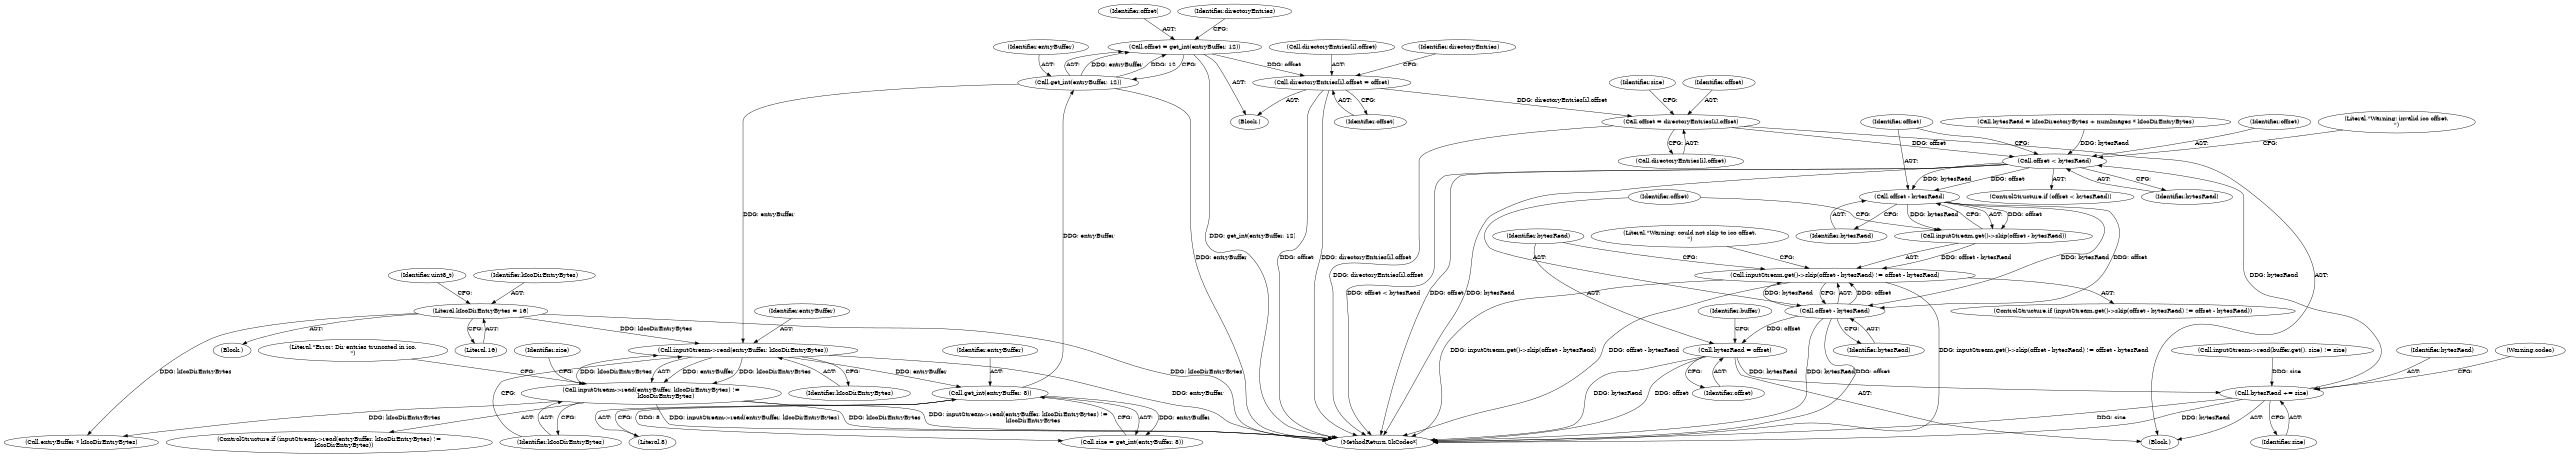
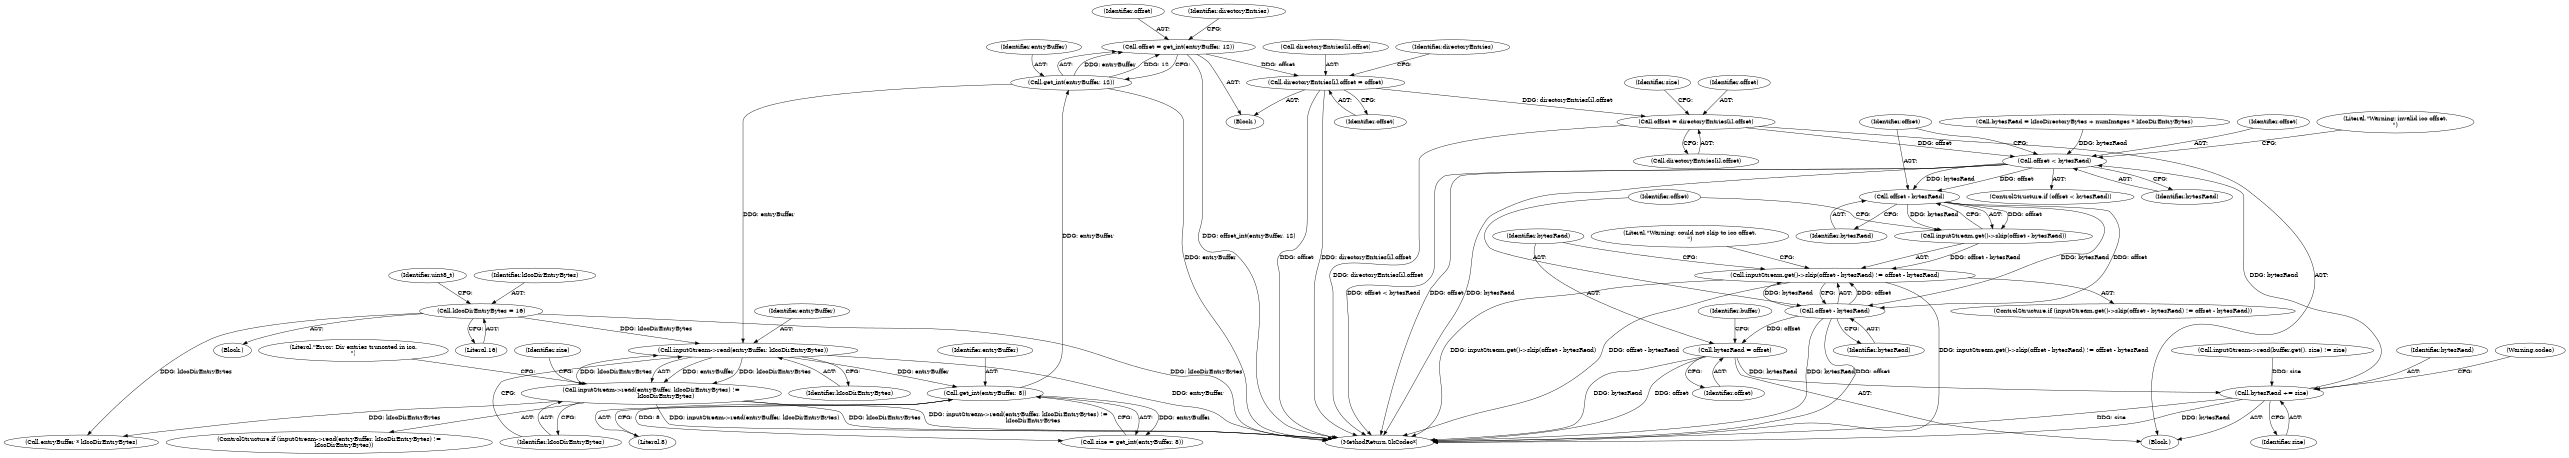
edge "(Call,offset = get_int(entryBuffer, 12))" -> "(MethodReturn,SkCodec*)": label "DDG: get_int(entryBuffer, 12)" -> "DDG: offset_int(entryBuffer, 12)"
node "(Literal,kIcoDirEntryBytes = 16)": label "(Literal,kIcoDirEntryBytes = 16)" -> "(Call,kIcoDirEntryBytes = 16)"
